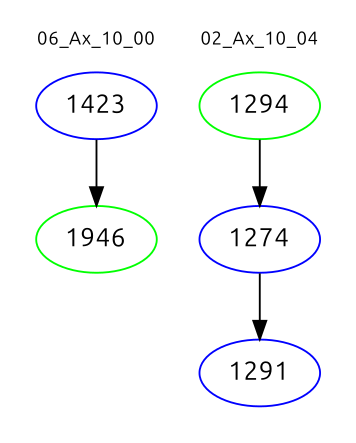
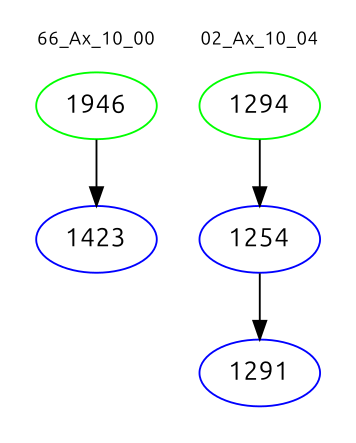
cluster "06_Ax_10_00": label "06_Ax_10_00" -> "66_Ax_10_00"
edge "1423" -> "1946": reversed
node "1274": label "1274" -> "1254"
